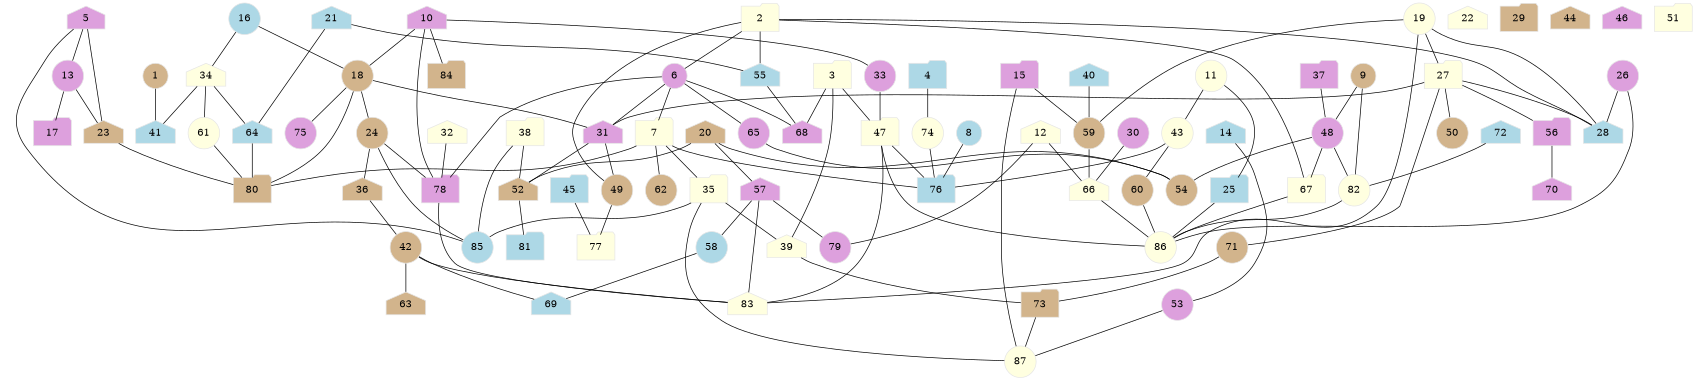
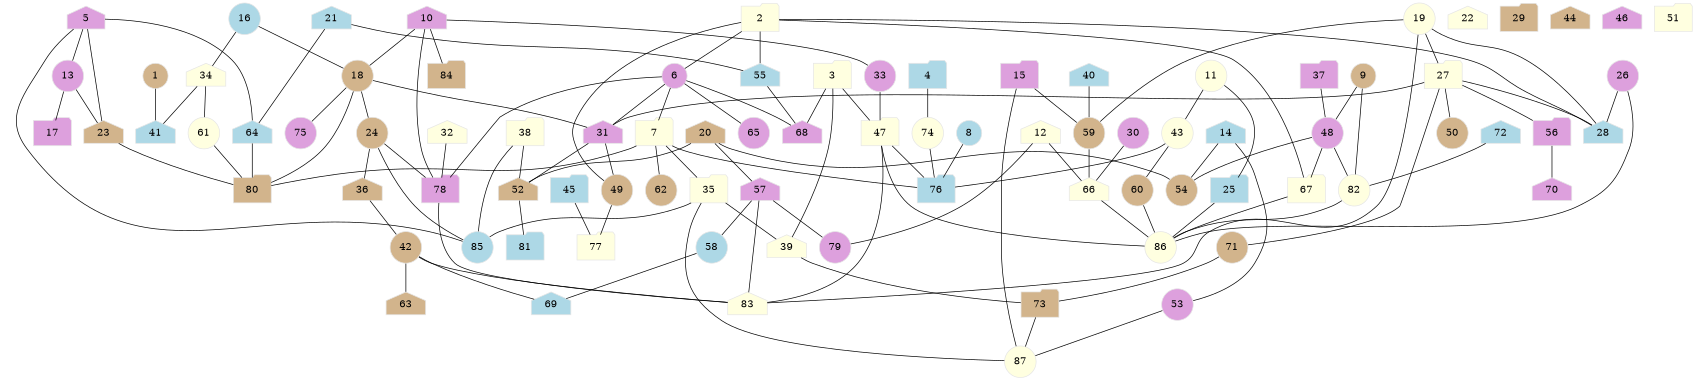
edge "34" -- "64": now "5" -- "64"
edge "65" -- "54": now "14" -- "54"
